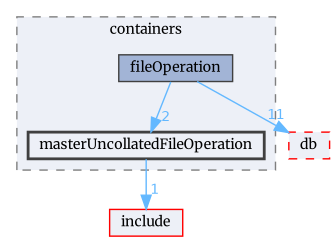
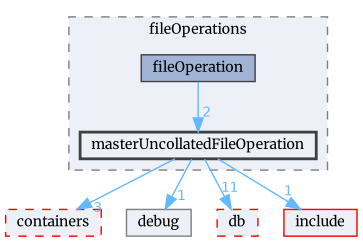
cluster "containers": label "containers" -> "fileOperations"
edge "fileOperation" -> "db": now "masterUncollatedFileOperation" -> "db"
node "containers": added
node "debug": added
